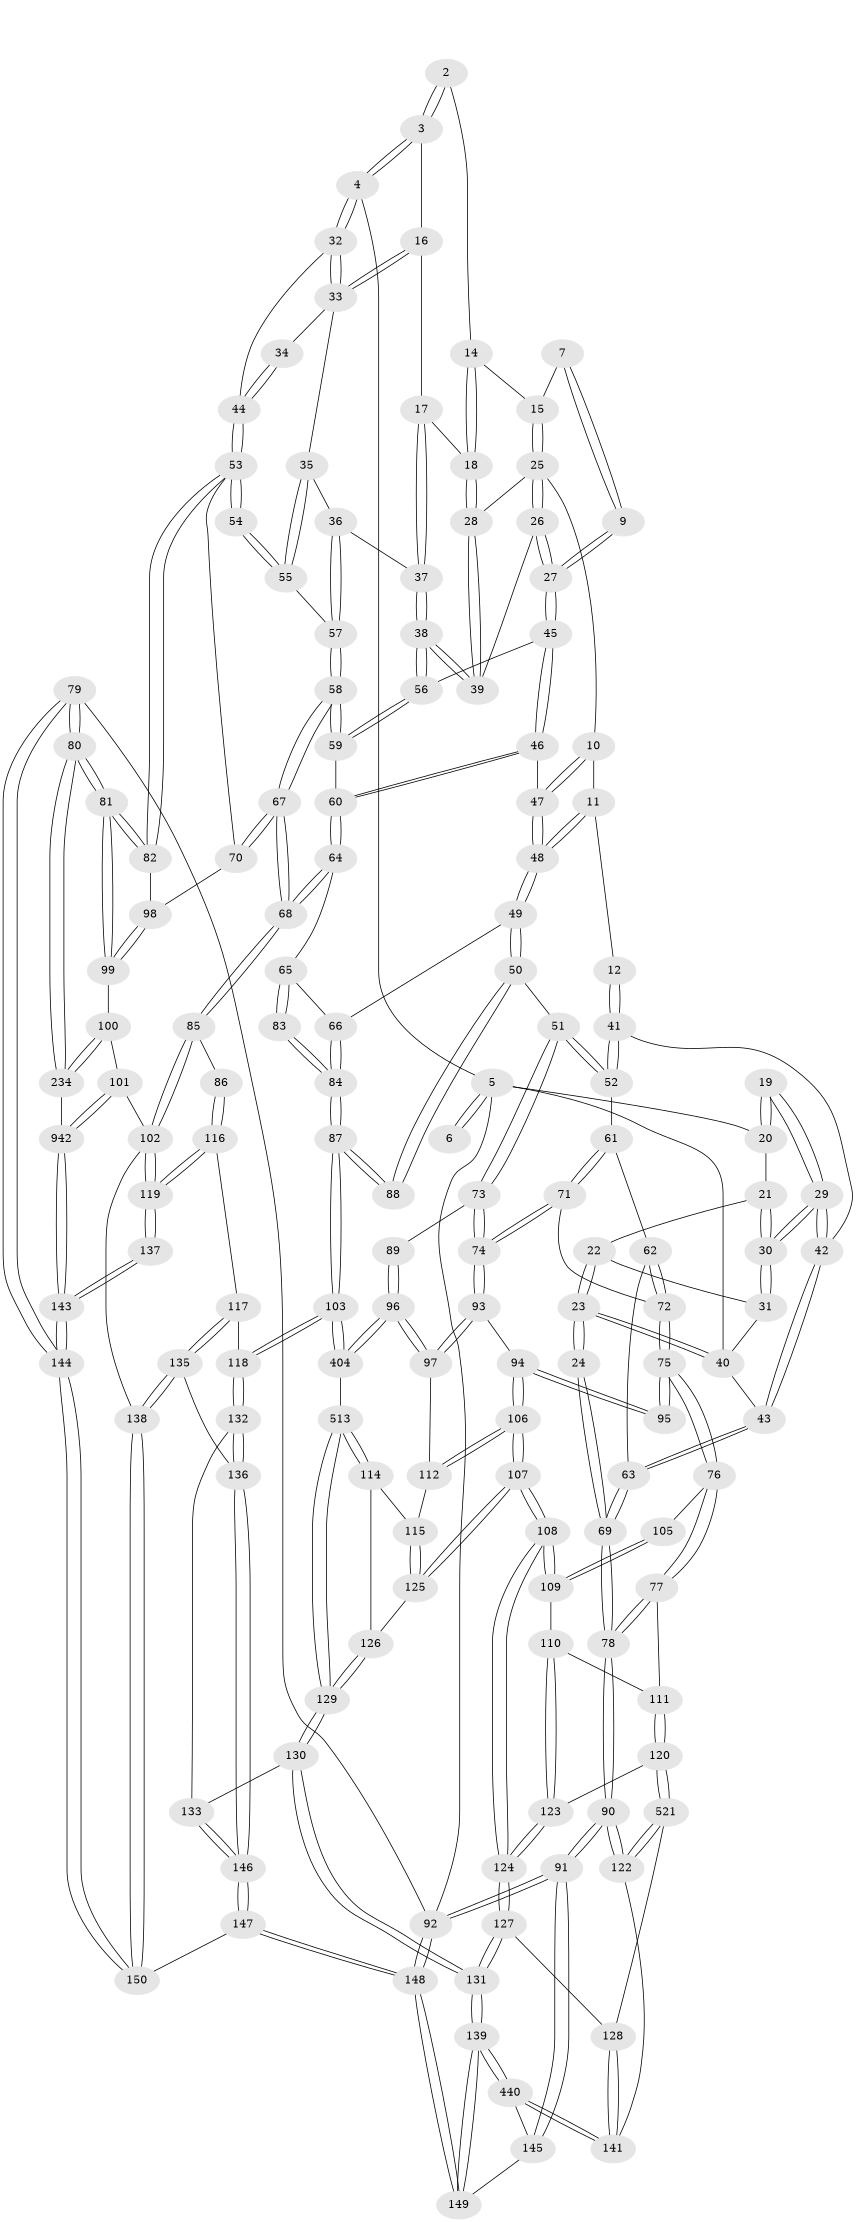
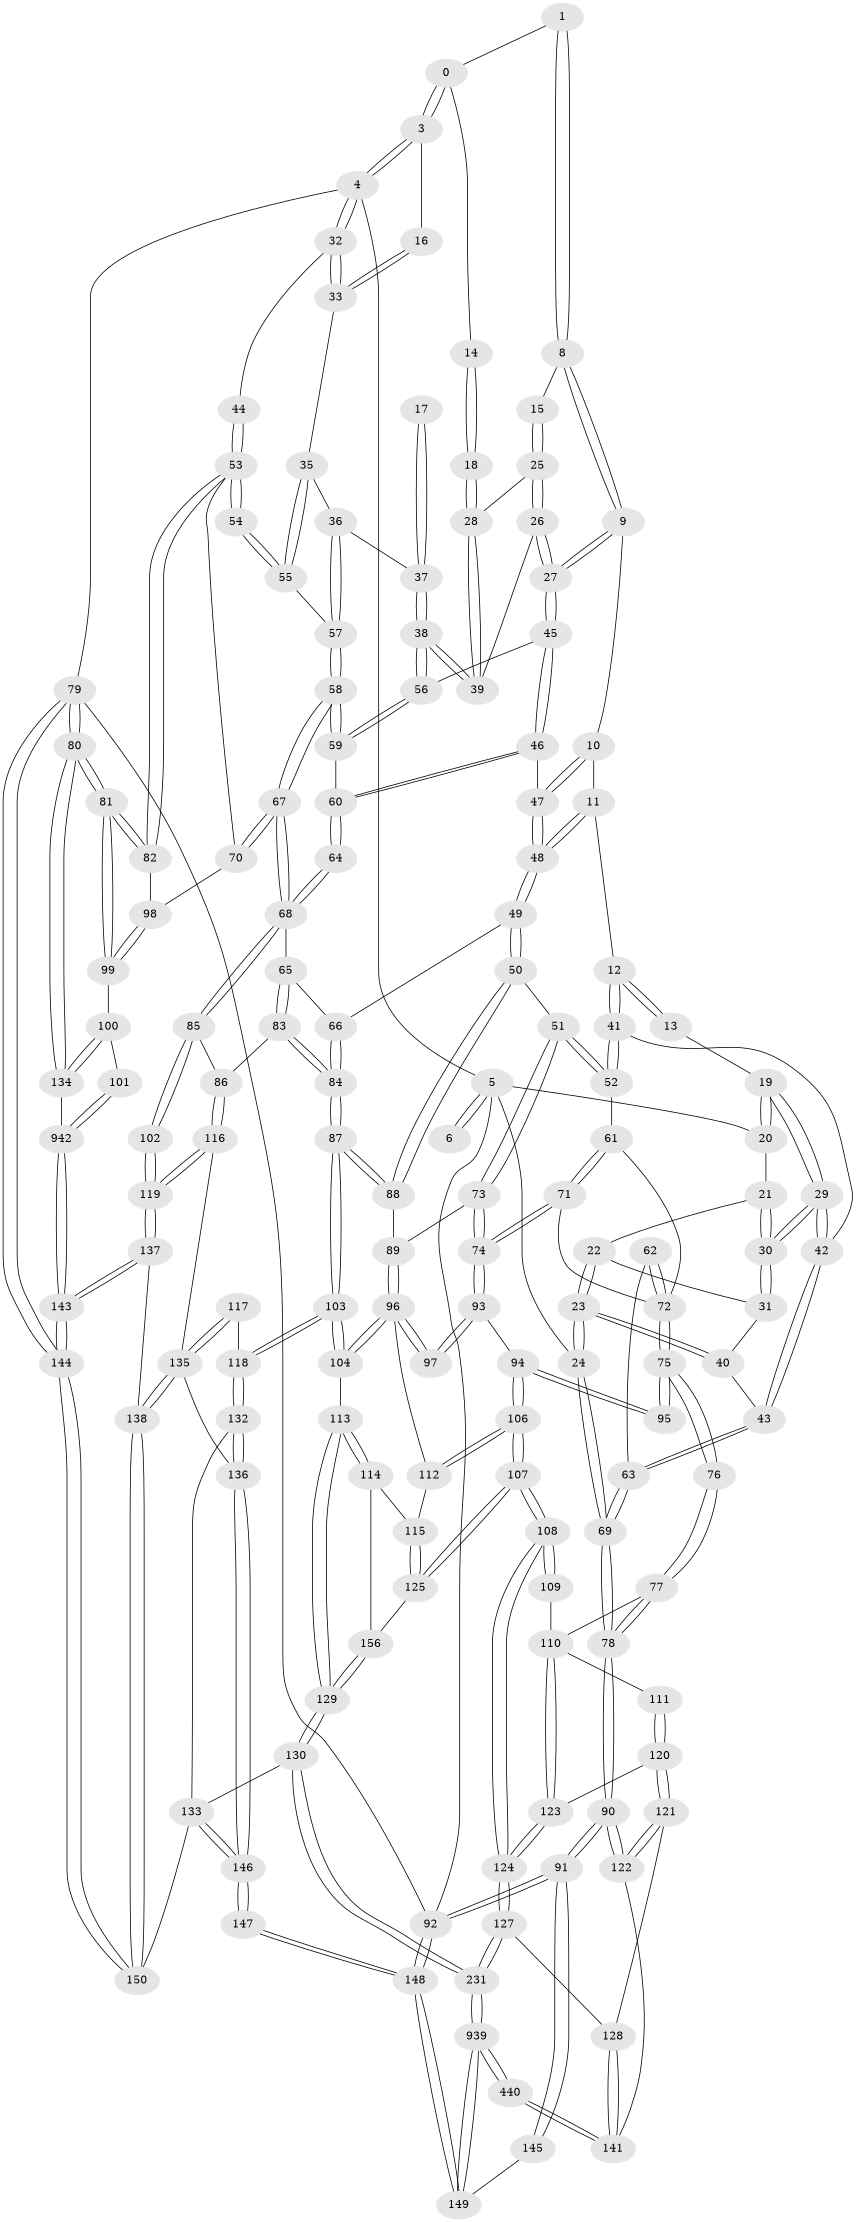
node "1": added
node "2": label "2" -> "0"
edge "16" -- "17": removed
edge "4" -- "79": added
node "34": removed
node "7": label "7" -> "8"
edge "14" -- "15": removed
edge "17" -- "18": removed
edge "25" -- "10": now "9" -- "10"
edge "64" -- "65": now "68" -- "65"
node "13": added
edge "83" -- "86": added
node "234": label "234" -> "134"
edge "101" -- "102": removed
edge "5" -- "40": now "5" -- "24"
edge "61" -- "62": now "61" -- "72"
edge "116" -- "117": now "116" -- "135"
edge "88" -- "89": added
edge "102" -- "138": now "137" -- "138"
node "404": label "404" -> "104"
node "513": label "513" -> "113"
edge "97" -- "112": now "96" -- "112"
node "105": removed
node "126": label "126" -> "156"
edge "77" -- "111": now "77" -- "110"
node "521": label "521" -> "121"
edge "147" -- "150": now "133" -- "150"
node "131": label "131" -> "231"
node "139": label "139" -> "939"
edge "440" -- "145": removed
